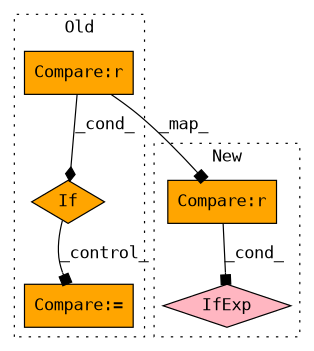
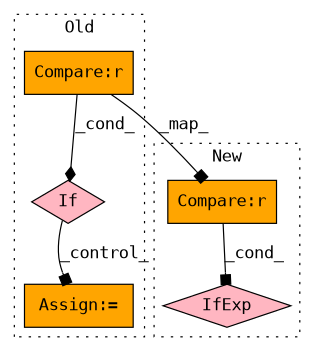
node "If": fillcolor orange -> lightpink
node "Compare:=": label "Compare:=" -> "Assign:="
